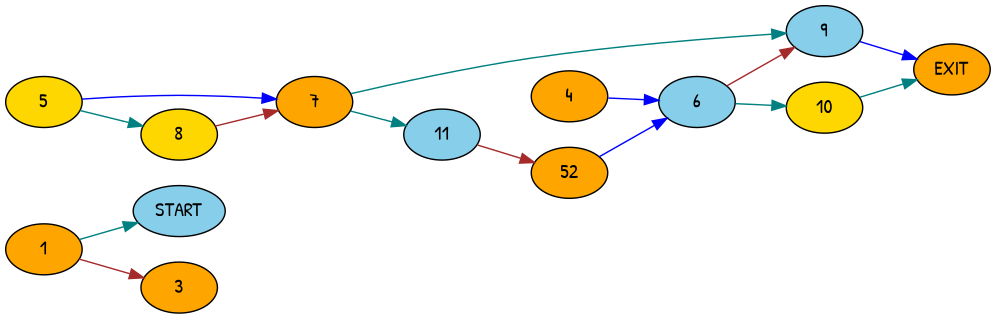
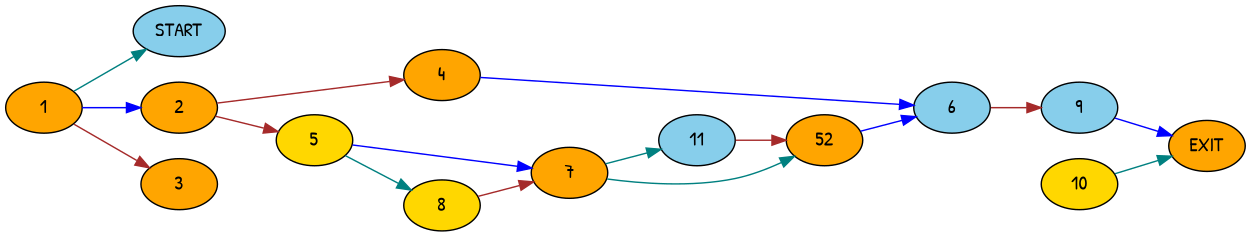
edge "7" -> "9": now "7" -> "52"
edge "6" -> "10": removed
node "2": added
